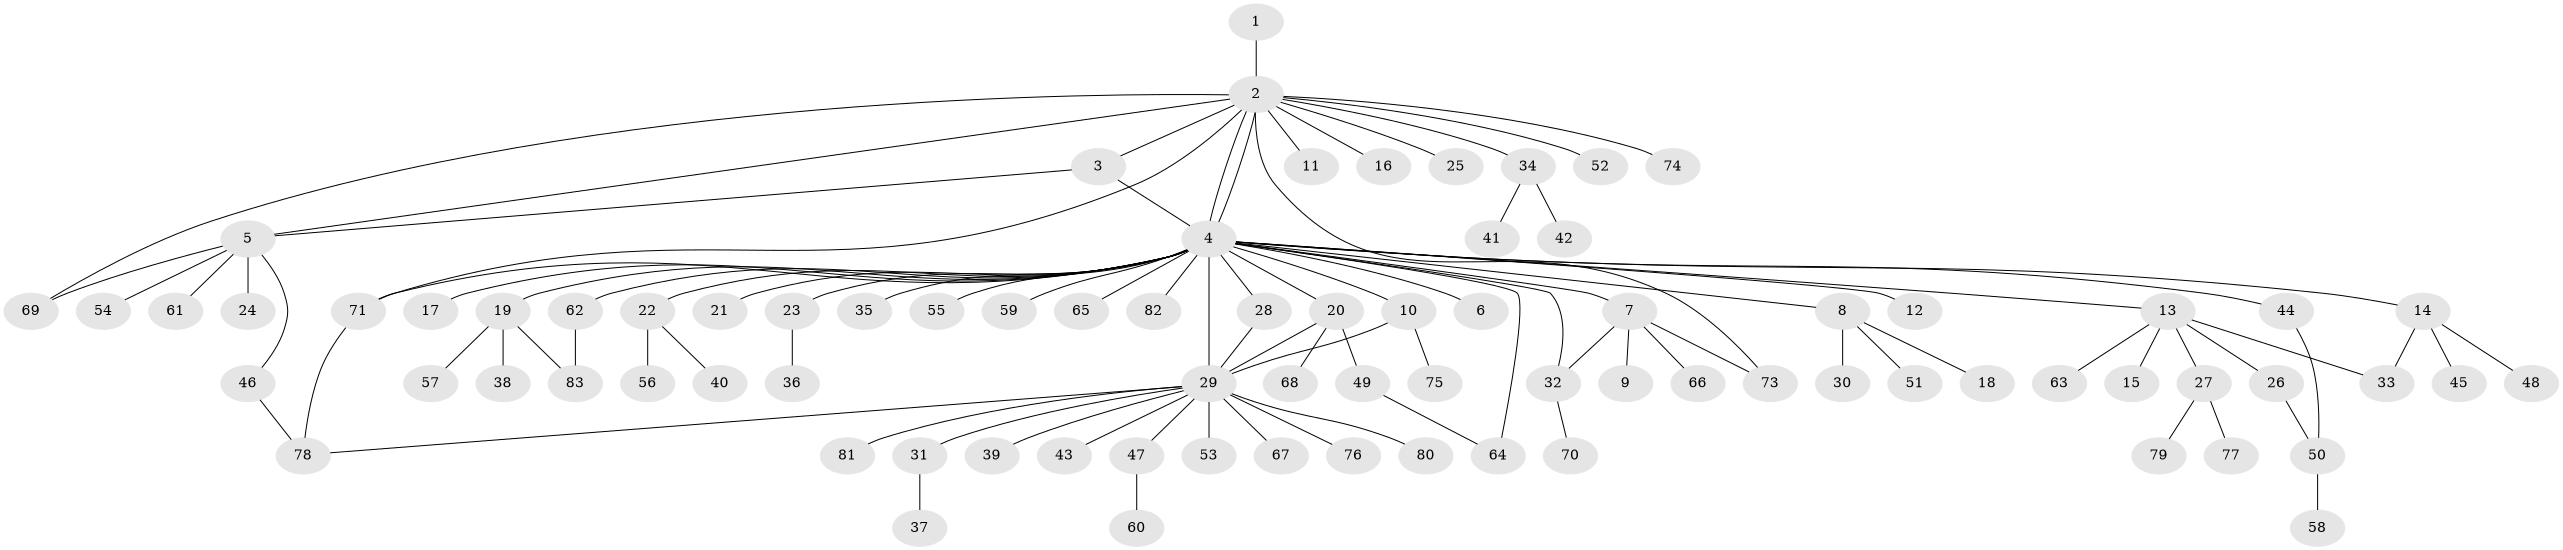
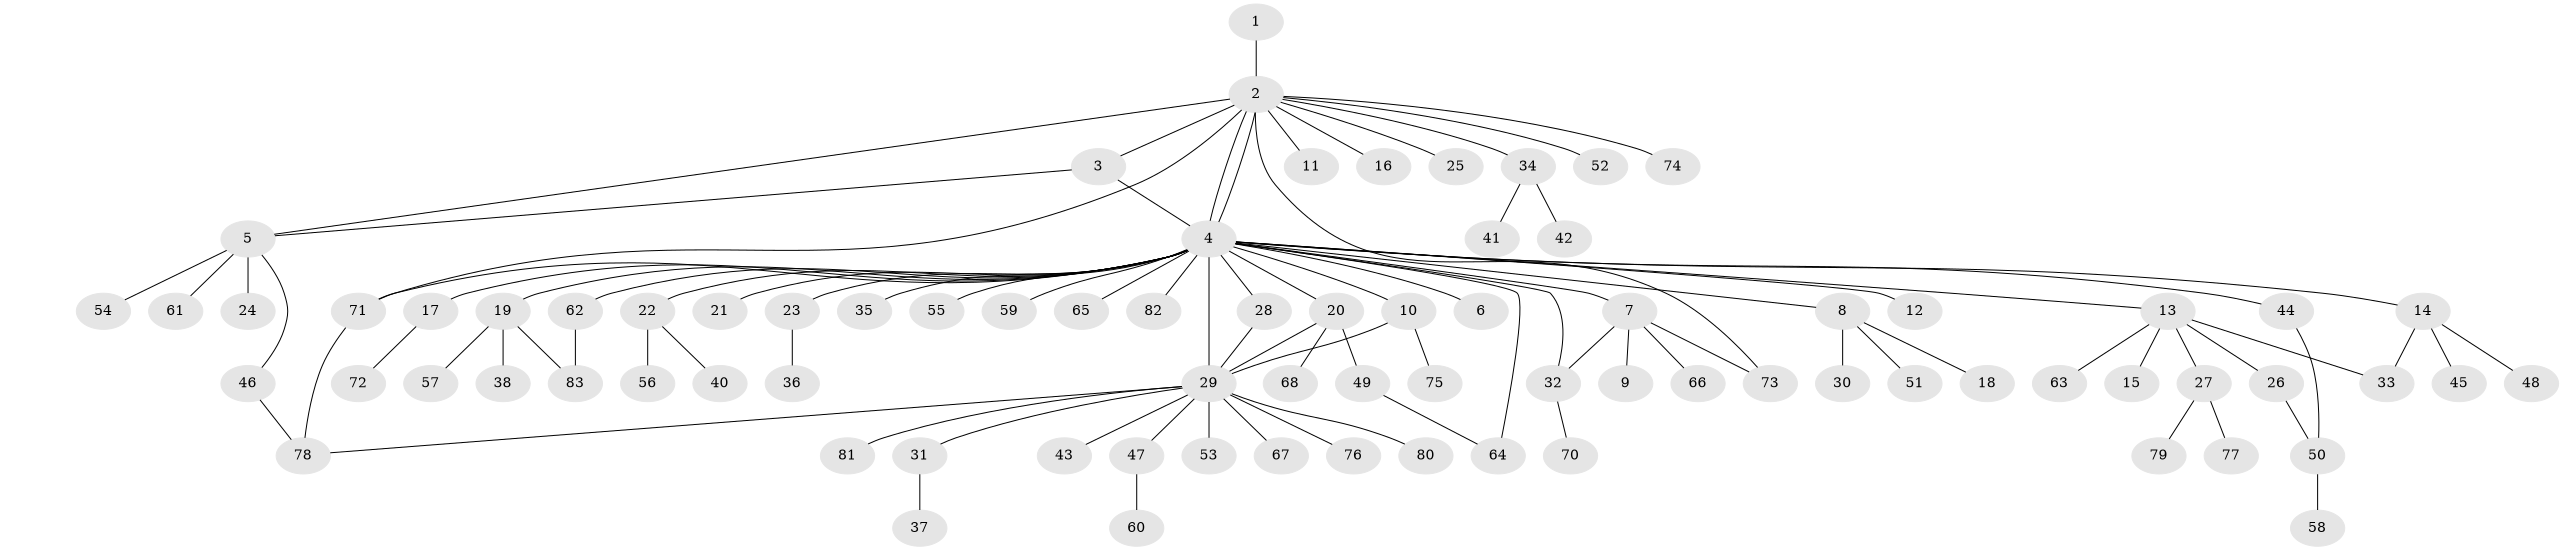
node "69": removed
node "72": added
node "39": removed
